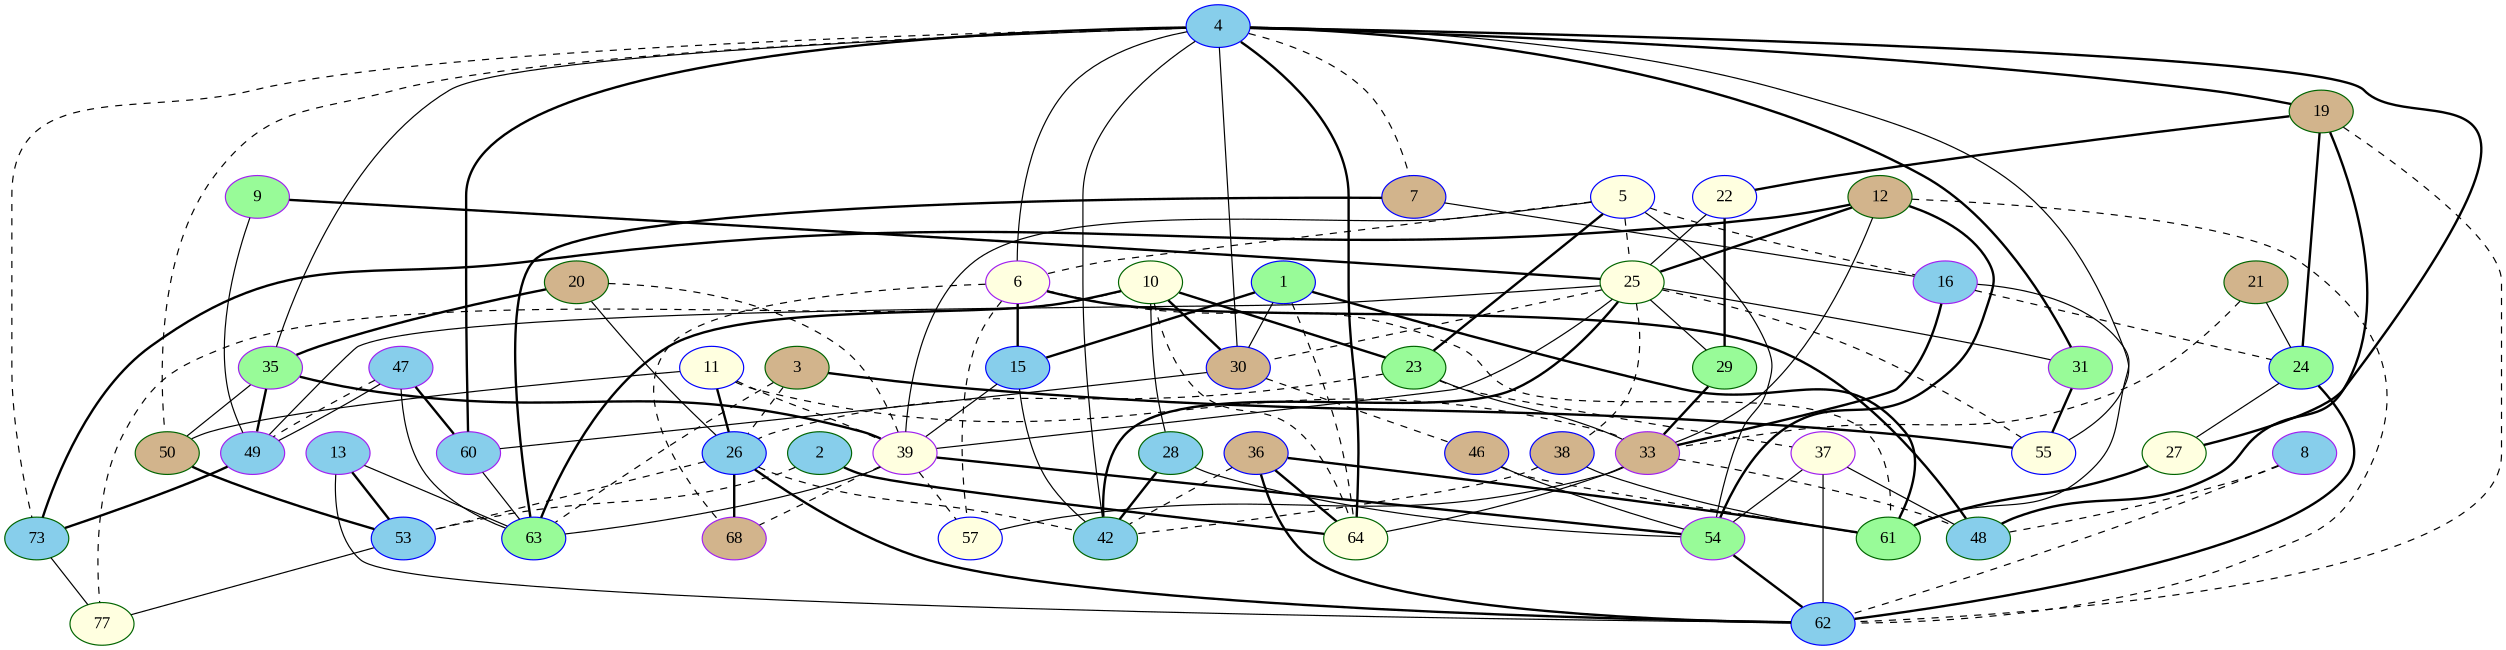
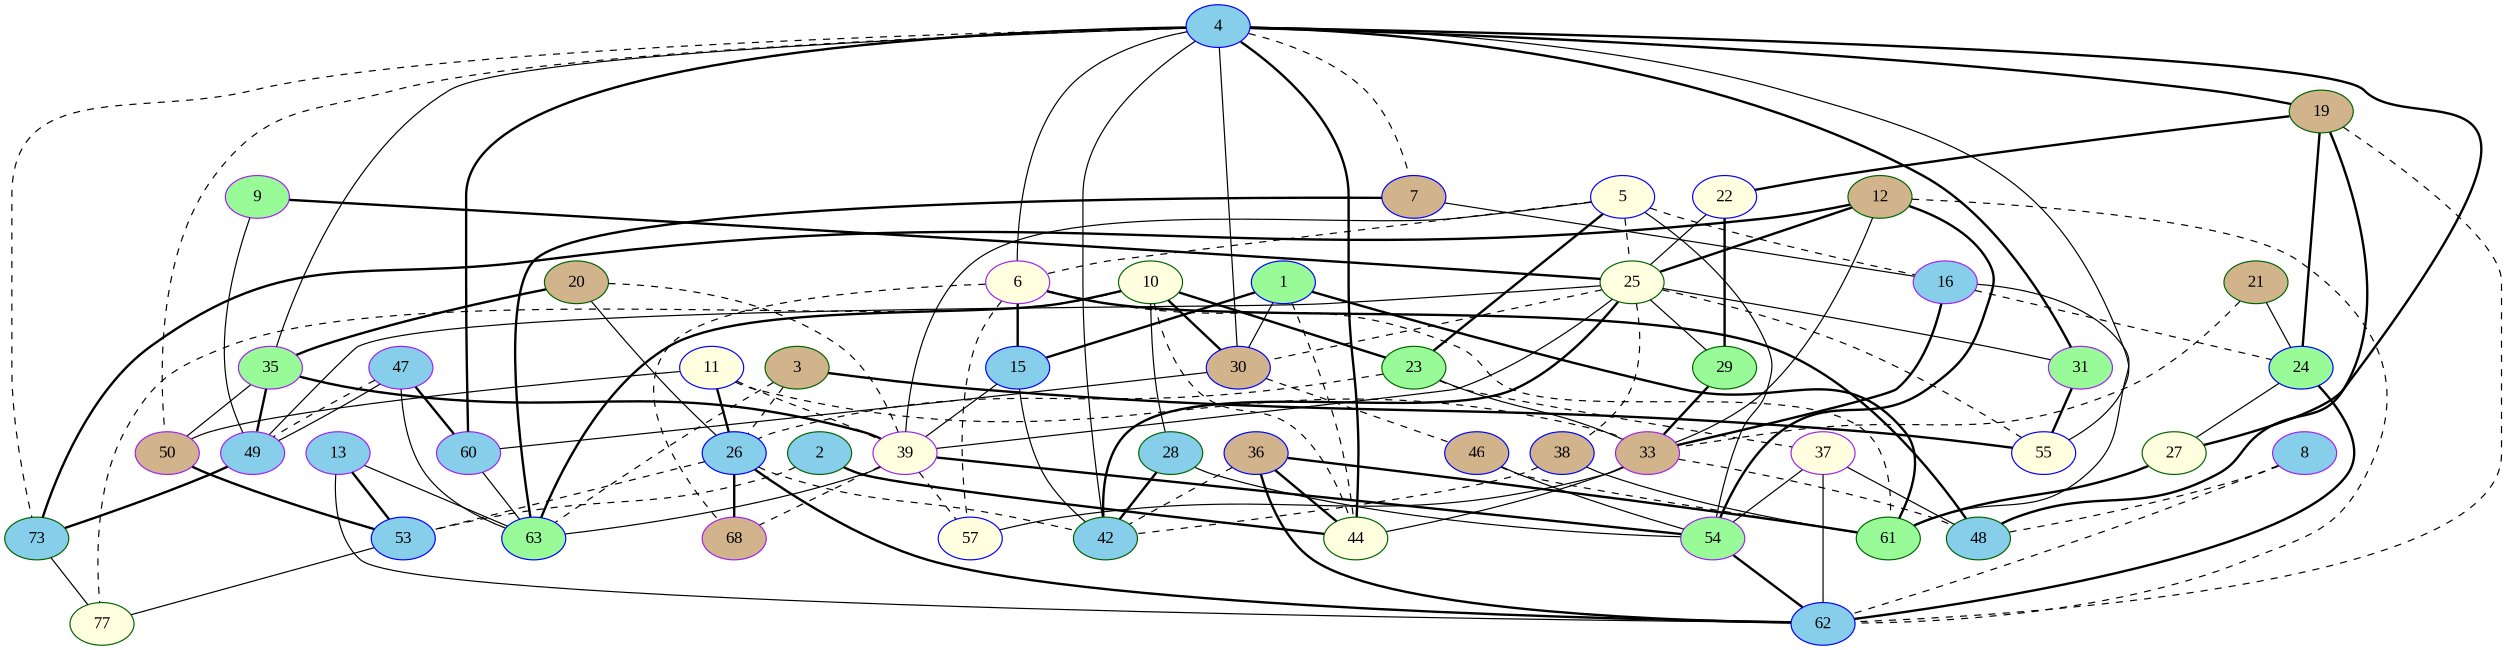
node "50": color darkgreen -> purple
node "64": label "64" -> "44"
